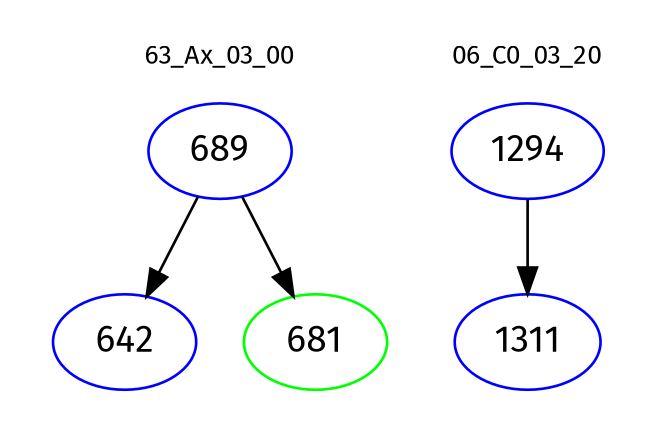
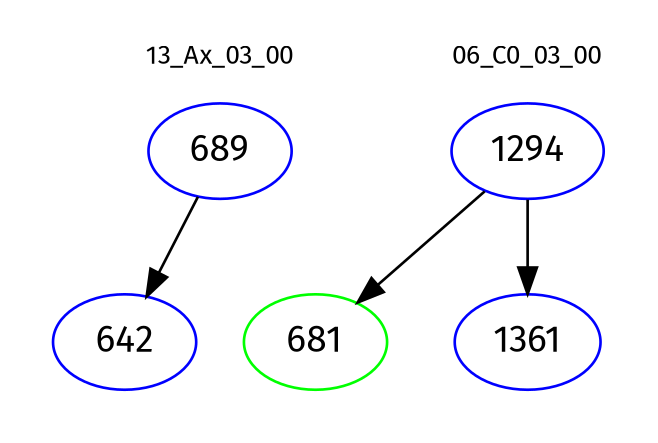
cluster "63_Ax_03_00": label "63_Ax_03_00" -> "13_Ax_03_00"
cluster "06_C0_03_20": label "06_C0_03_20" -> "06_C0_03_00"
edge "689" -> "681": now "1294" -> "681"
node "1311": label "1311" -> "1361"
